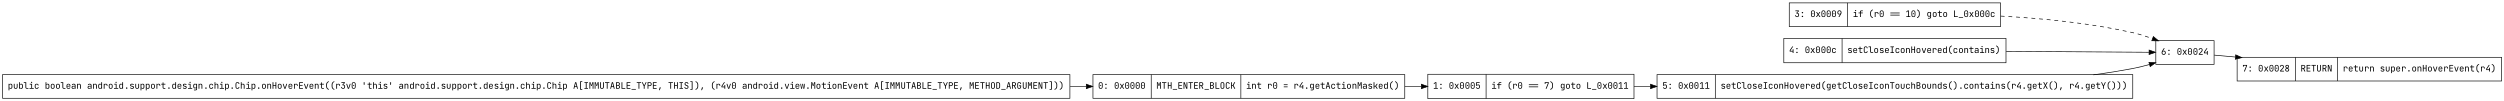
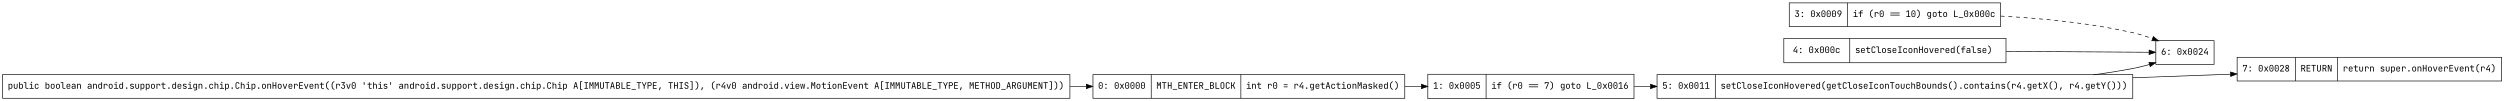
node "4: 0x000c": text "setCloseIconHovered(contains)" -> "setCloseIconHovered(false)"
edge "6: 0x0024" -> "7: 0x0028": now "5: 0x0011" -> "7: 0x0028"
node "1: 0x0005": text "if (r0 == 7) goto L_0x0011" -> "if (r0 == 7) goto L_0x0016"
